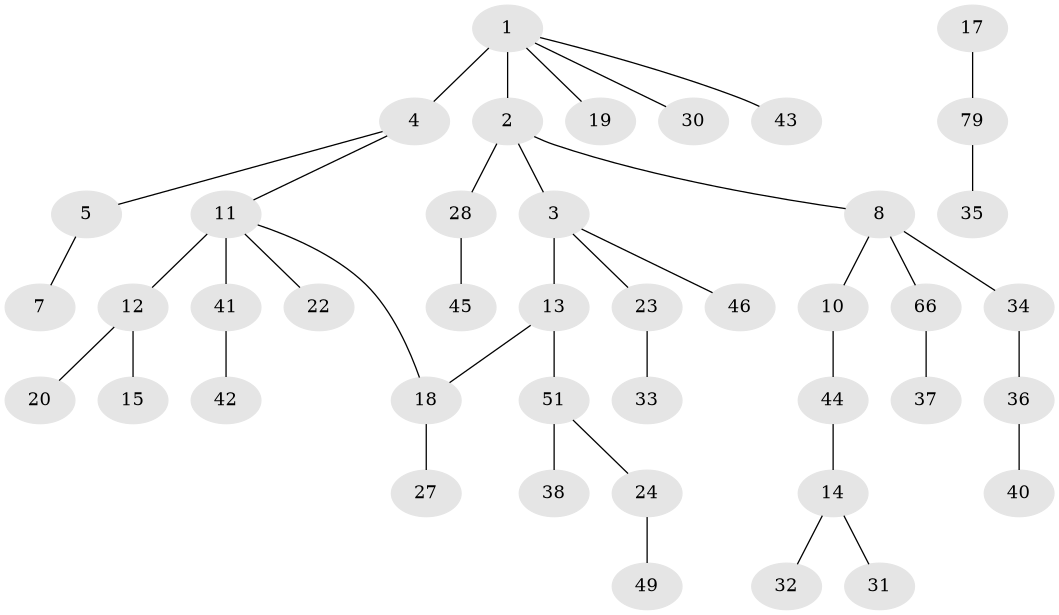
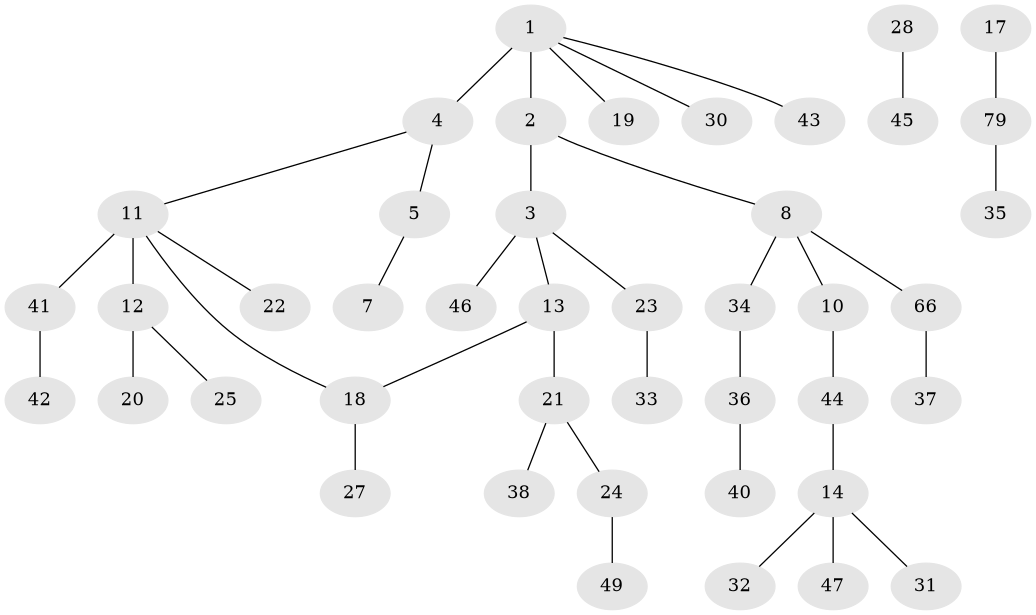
edge "2" -- "28": removed
node "15": label "15" -> "25"
node "51": label "51" -> "21"
node "47": added
